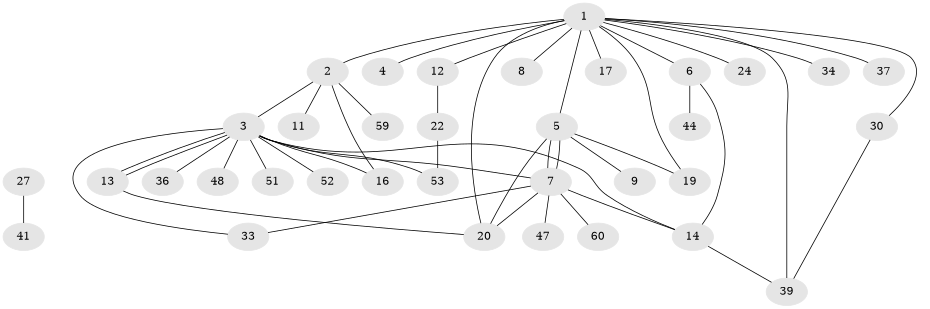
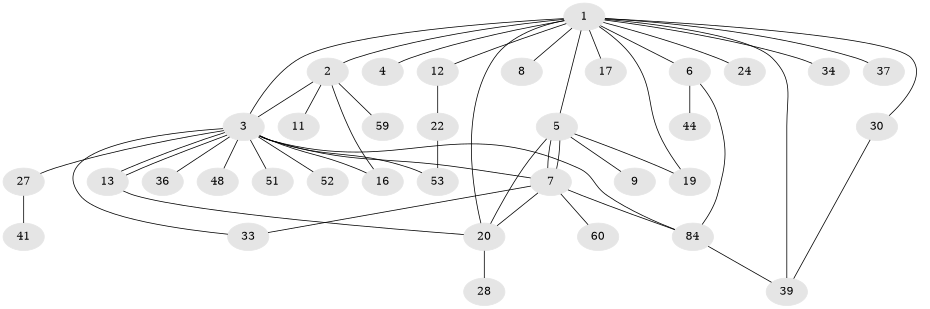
edge "1" -- "3": added
edge "3" -- "27": added
node "47": removed
node "14": label "14" -> "84"
node "28": added
